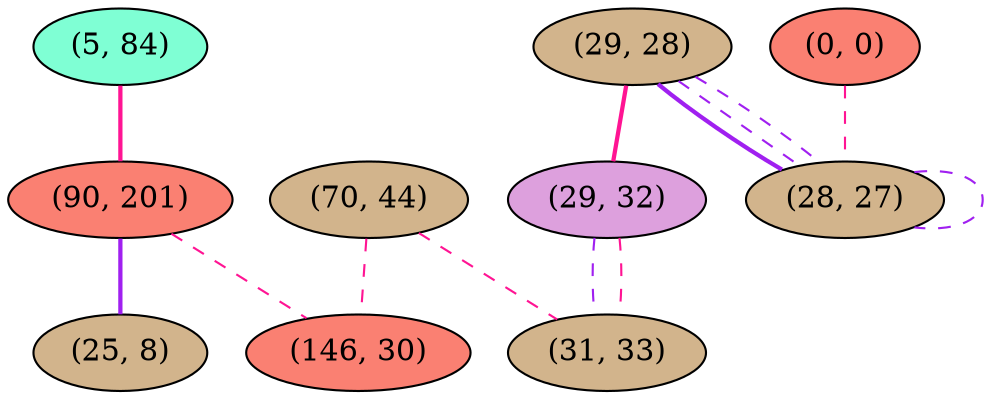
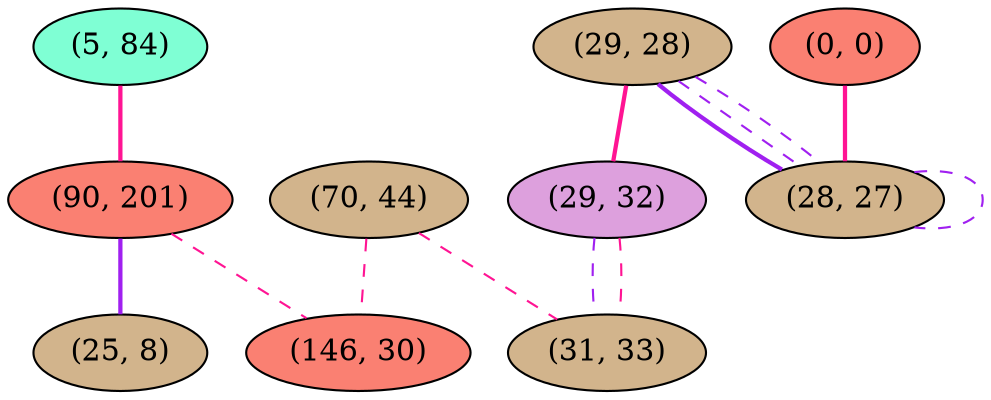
edge "(0, 0)" -- "(28, 27)": style dashed -> bold
